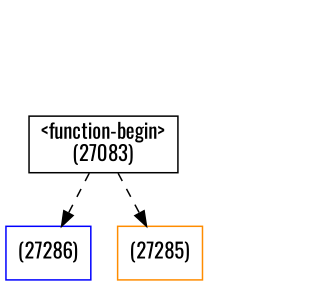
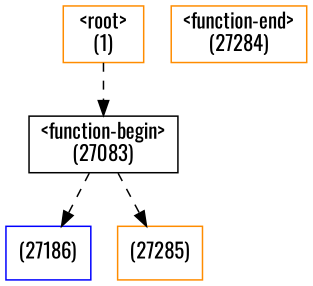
node "<root> (1)": added
node "<function-end> (27284)": added
node "(27286)": label "(27286)" -> "(27186)"
